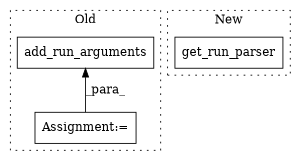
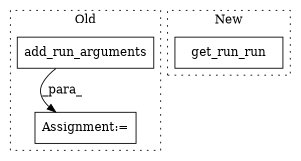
node "get_run_parser": label "get_run_parser" -> "get_run_run"
edge "Assignment:=" -> "add_run_arguments": reversed
